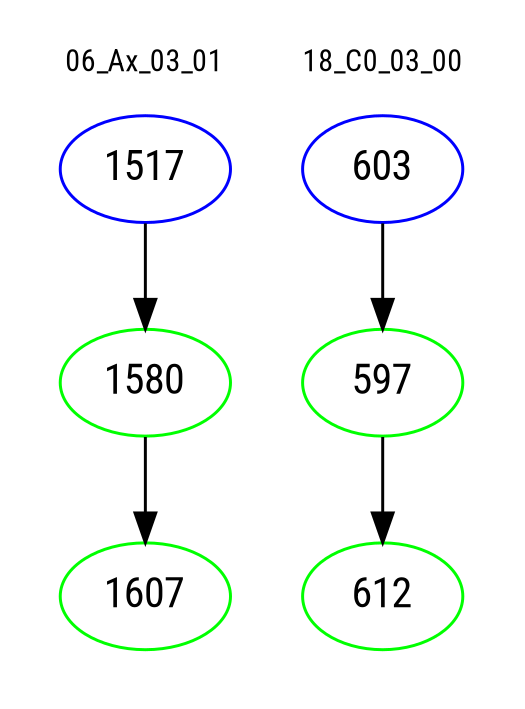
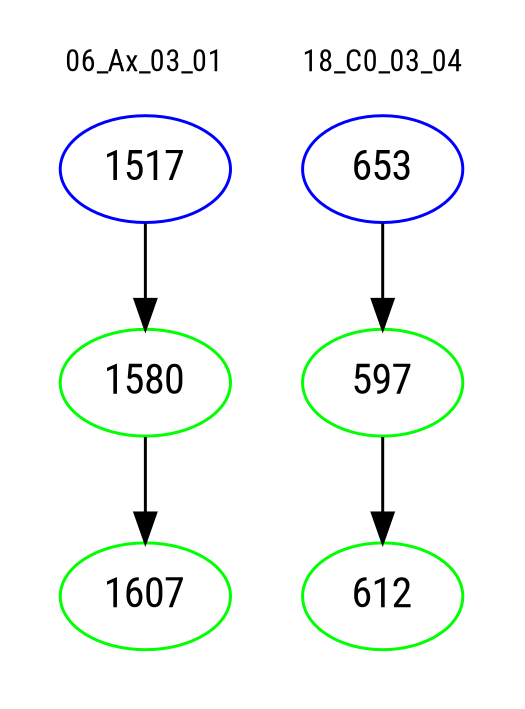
cluster "18_C0_03_00": label "18_C0_03_00" -> "18_C0_03_04"
node "603": label "603" -> "653"
